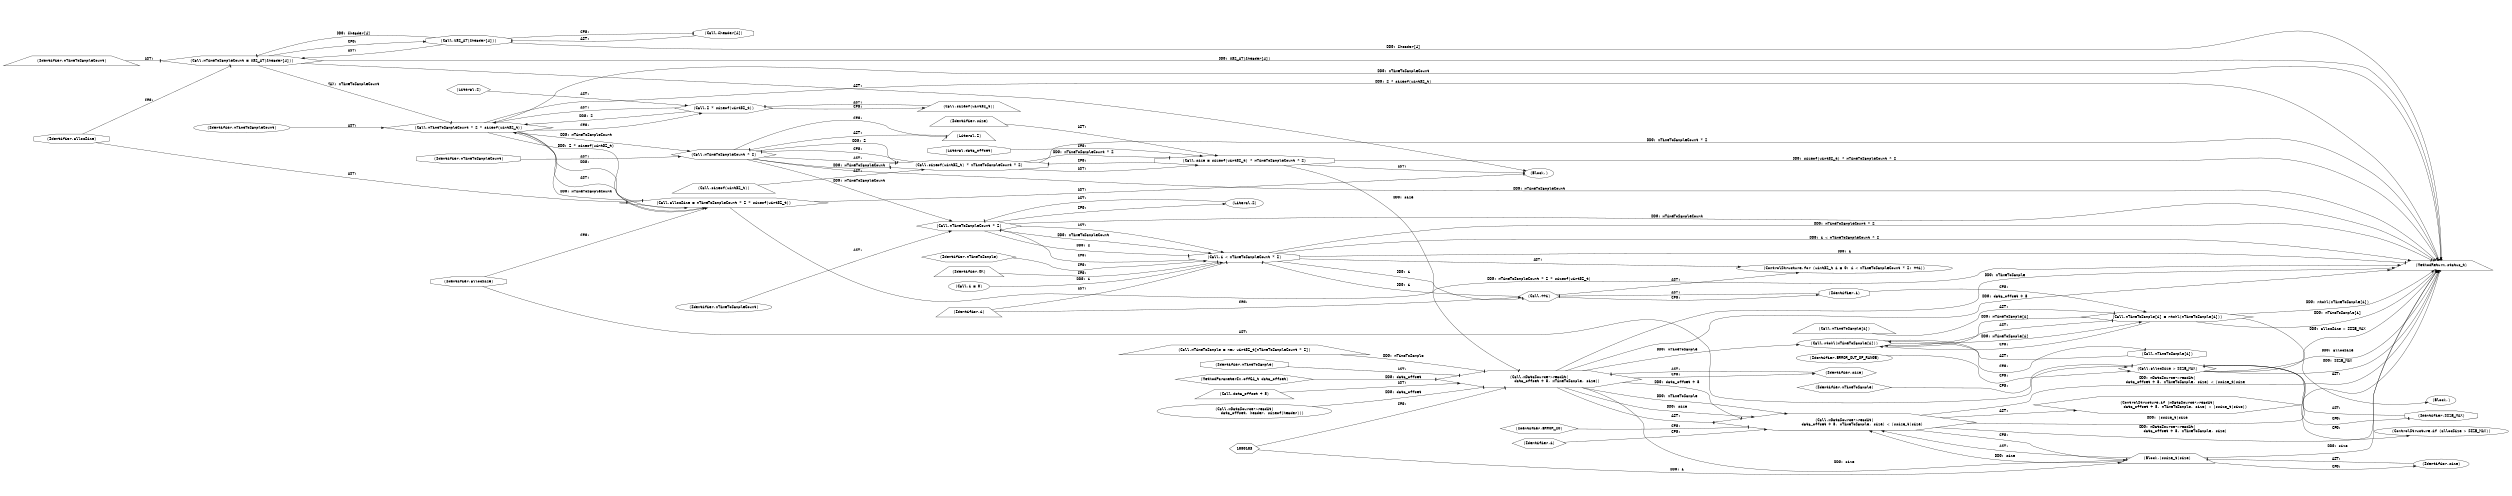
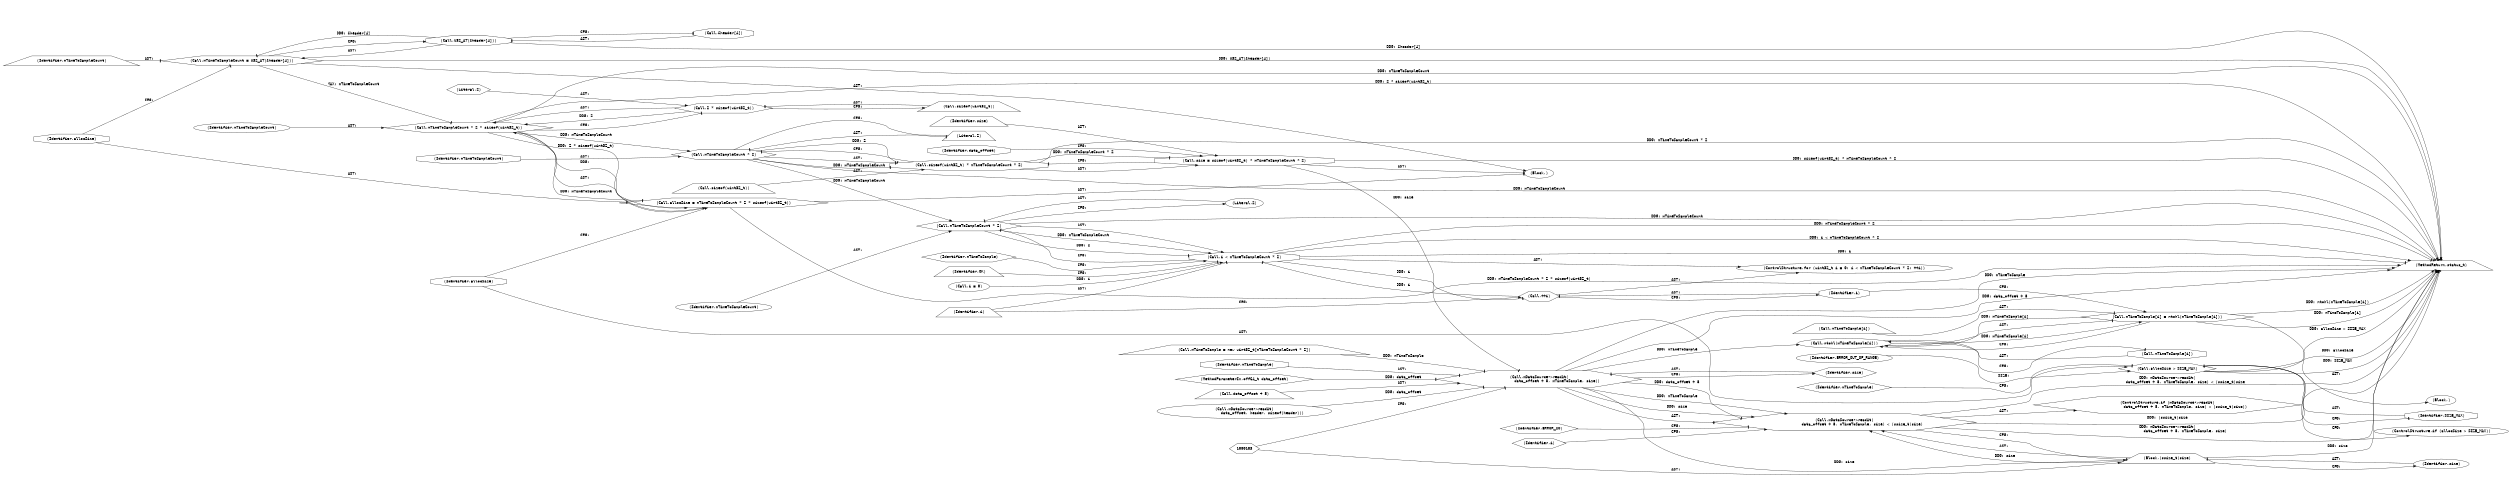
edge "(Call,mTimeToSampleCount * 2 * sizeof(uint32_t))" -> "(Call,2 * sizeof(uint32_t))": arrowhead normal -> tee
node "(Literal,data_offset)": label "(Literal,data_offset)" -> "(Identifier,data_offset)"
edge "(Identifier,ERROR_OUT_OF_RANGE)" -> "(Call,allocSize > SIZE_MAX)": label "CFG: " -> "SIZE: "
edge "1000183" -> "(Block,(ssize_t)size)": label "DDG: i" -> "AST: "
